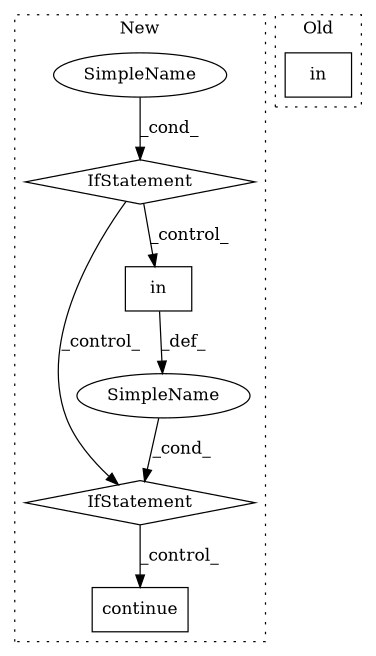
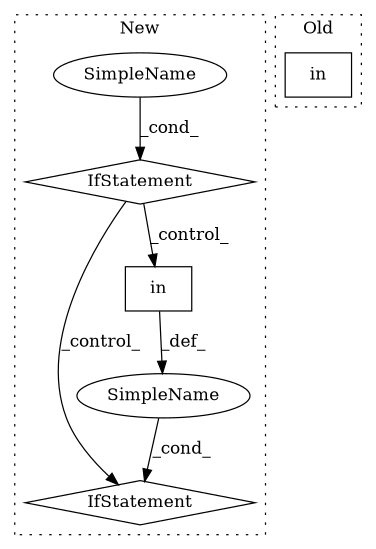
node "continue": removed
